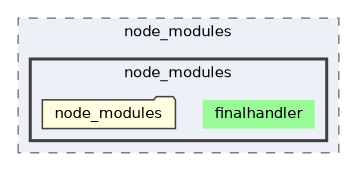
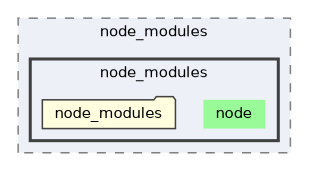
node "finalhandler": label "finalhandler" -> "node"
